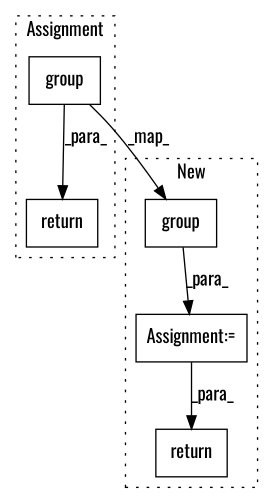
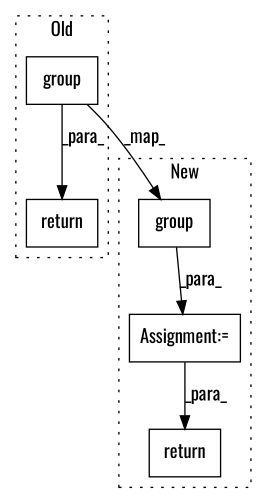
cluster "Assignment": label "Assignment" -> "Old"
